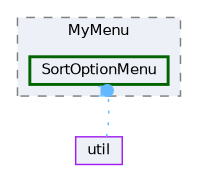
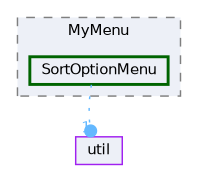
edge "util" -> "SortOptionMenu": reversed
